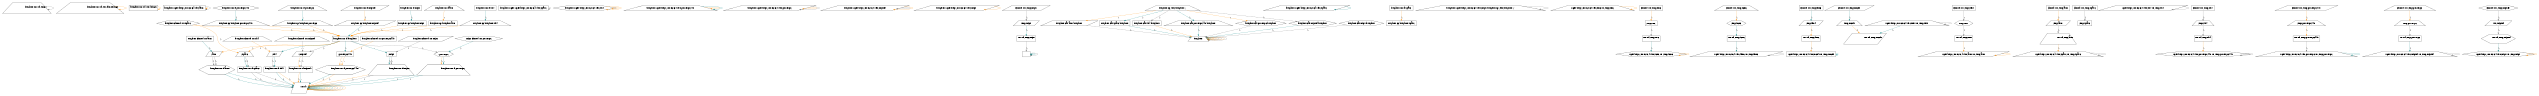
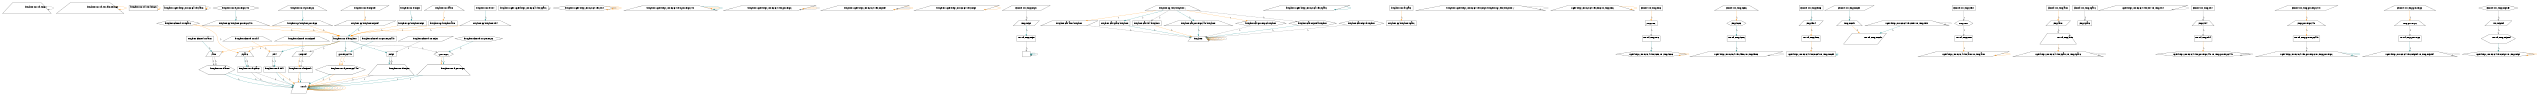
node "mips chmod +x powerpc": label "mips chmod +x powerpc" -> "busybox chmod +x powerpc"
edge "busybox chmod +x powerpc440" -> "./powerpc440": color darkorange -> teal
